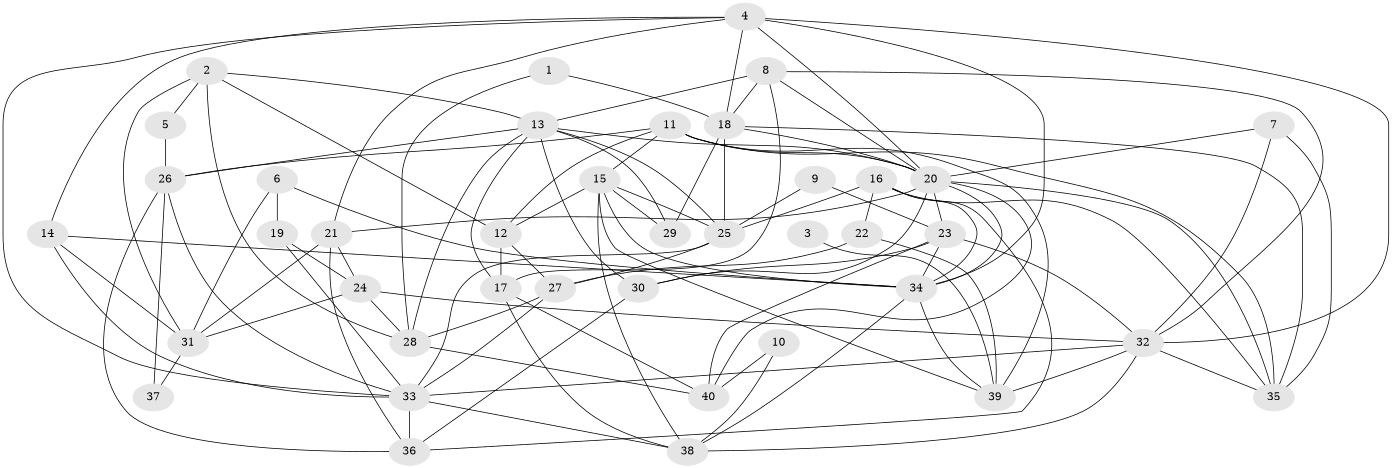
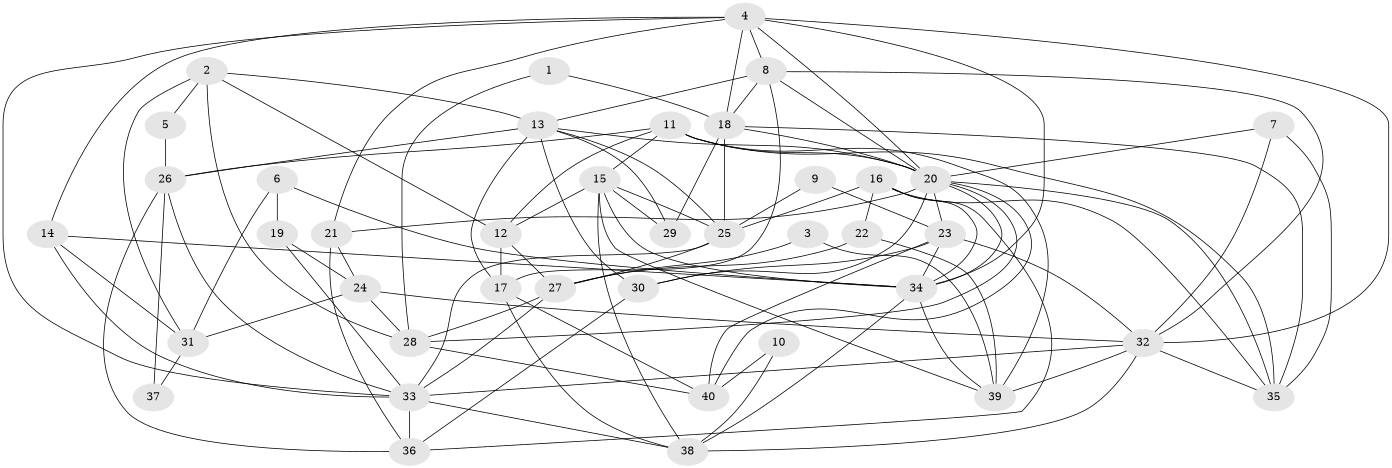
edge "4" -- "8": added
edge "13" -- "28": now "20" -- "28"
edge "3" -- "27": added
edge "21" -- "31": removed
